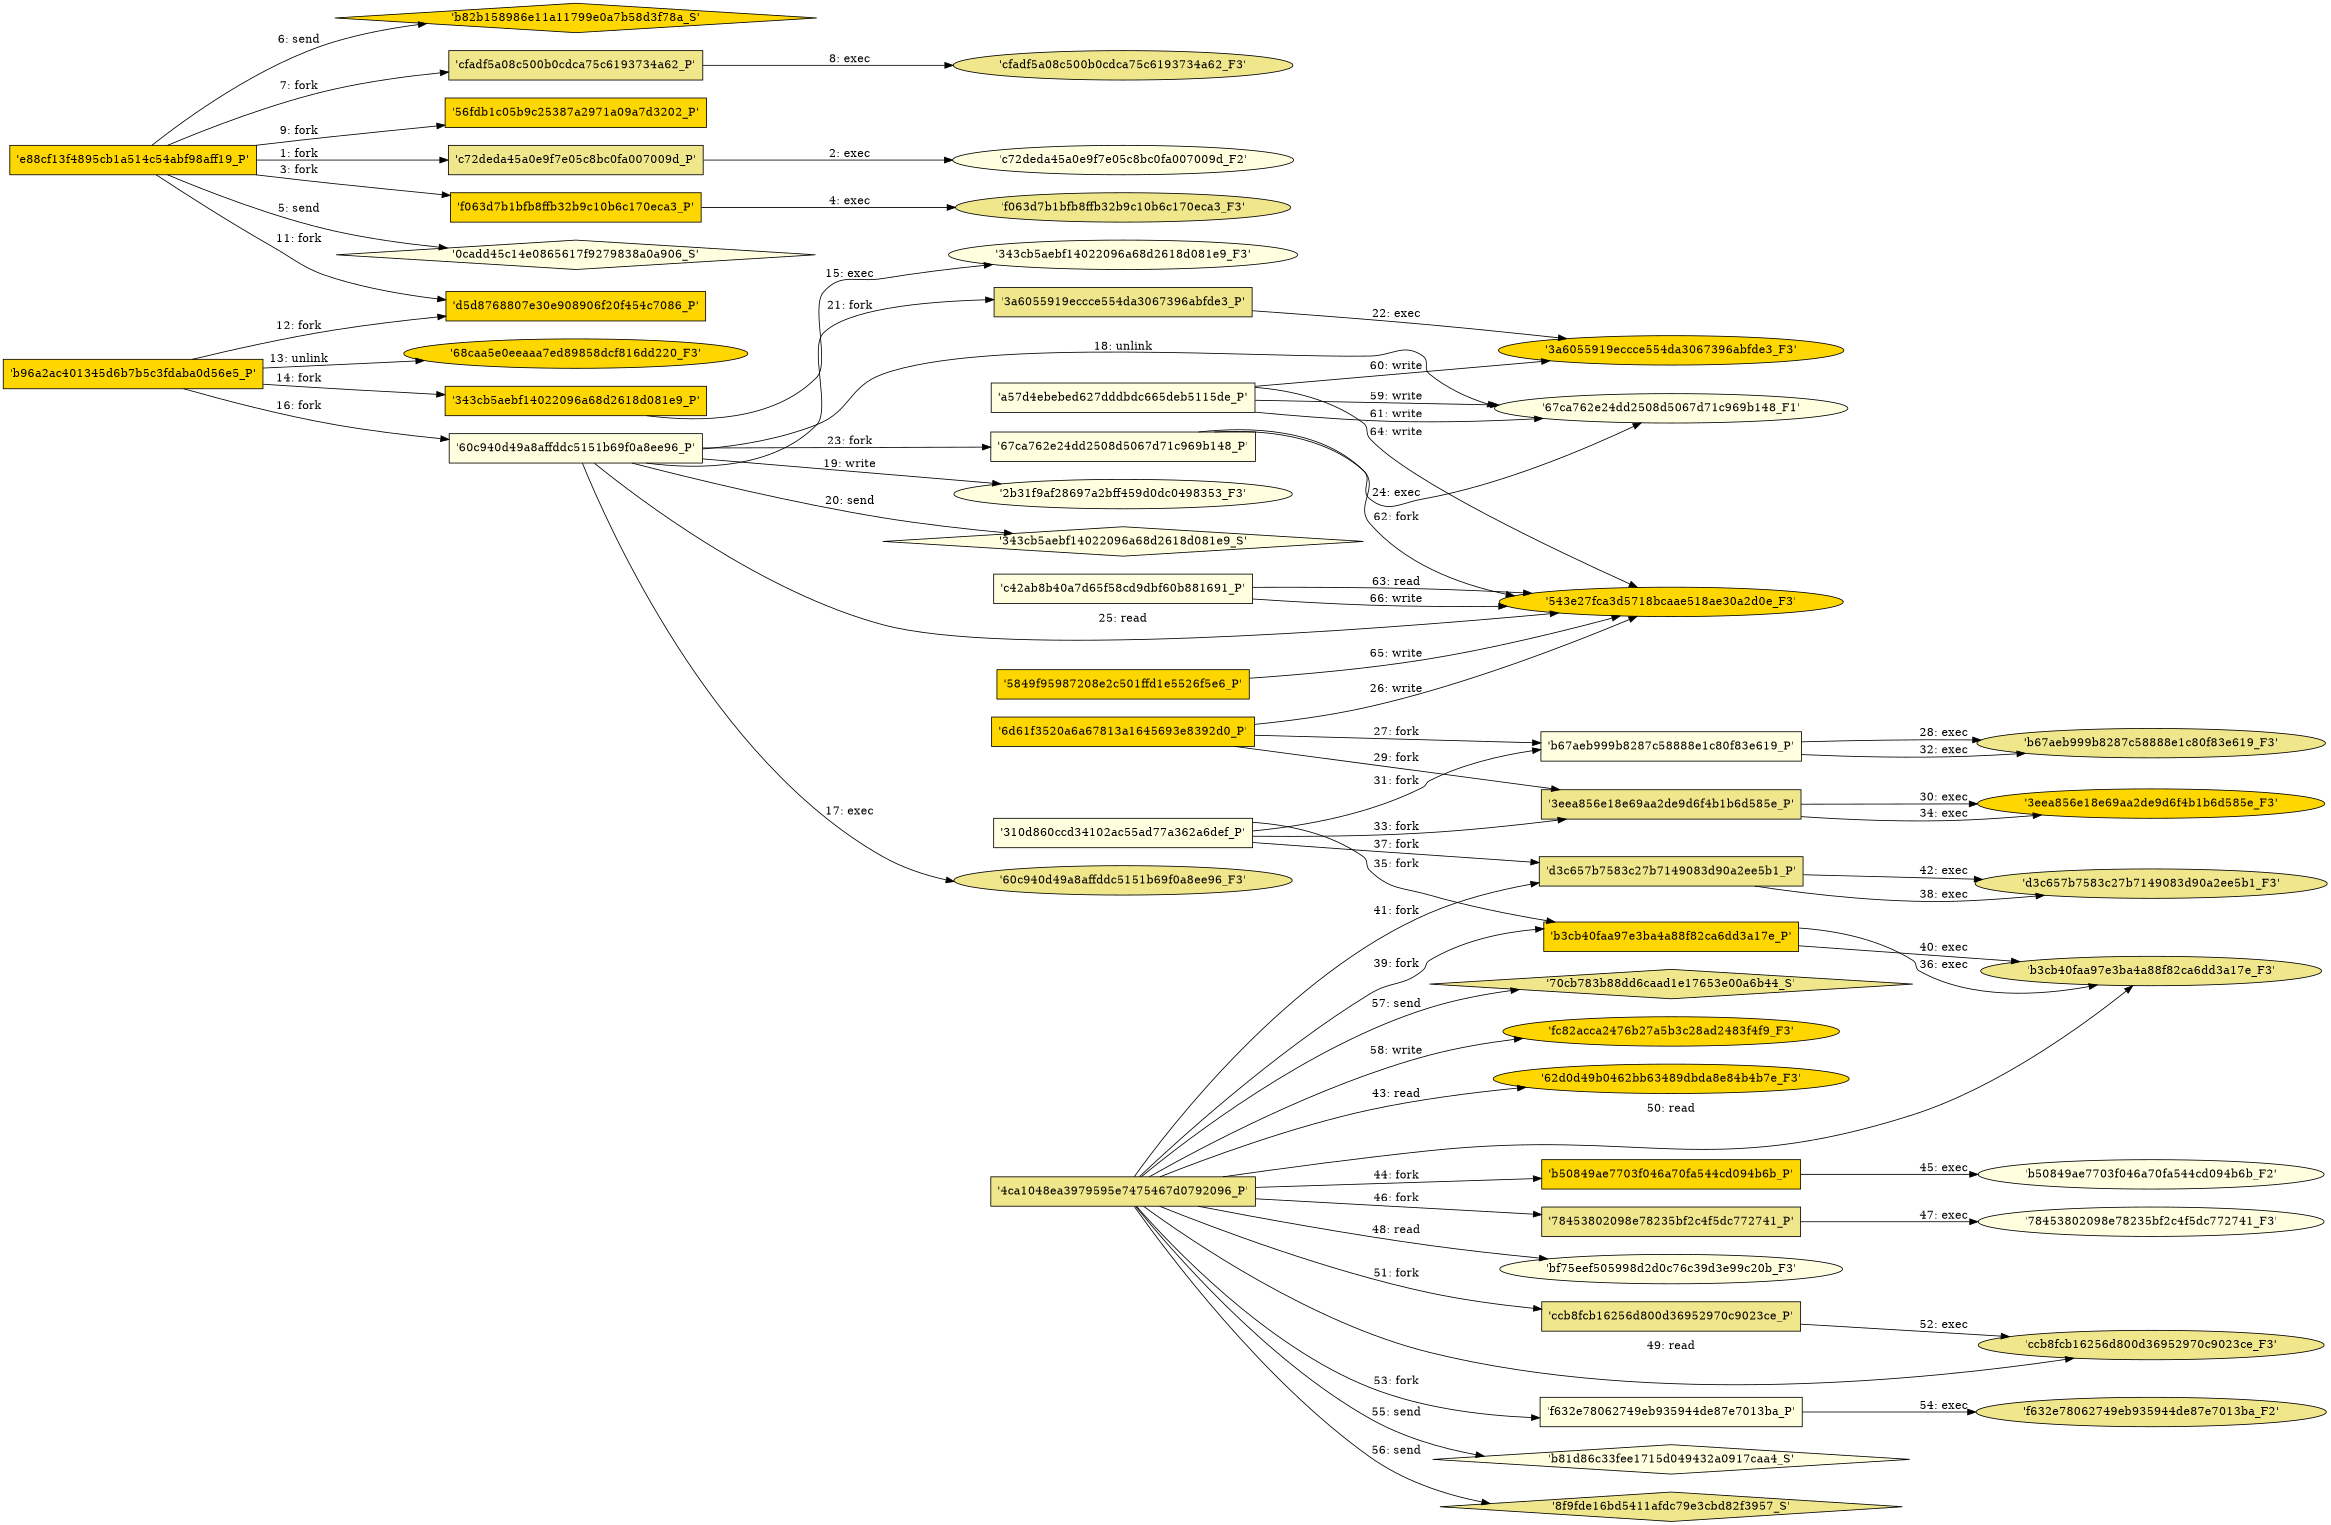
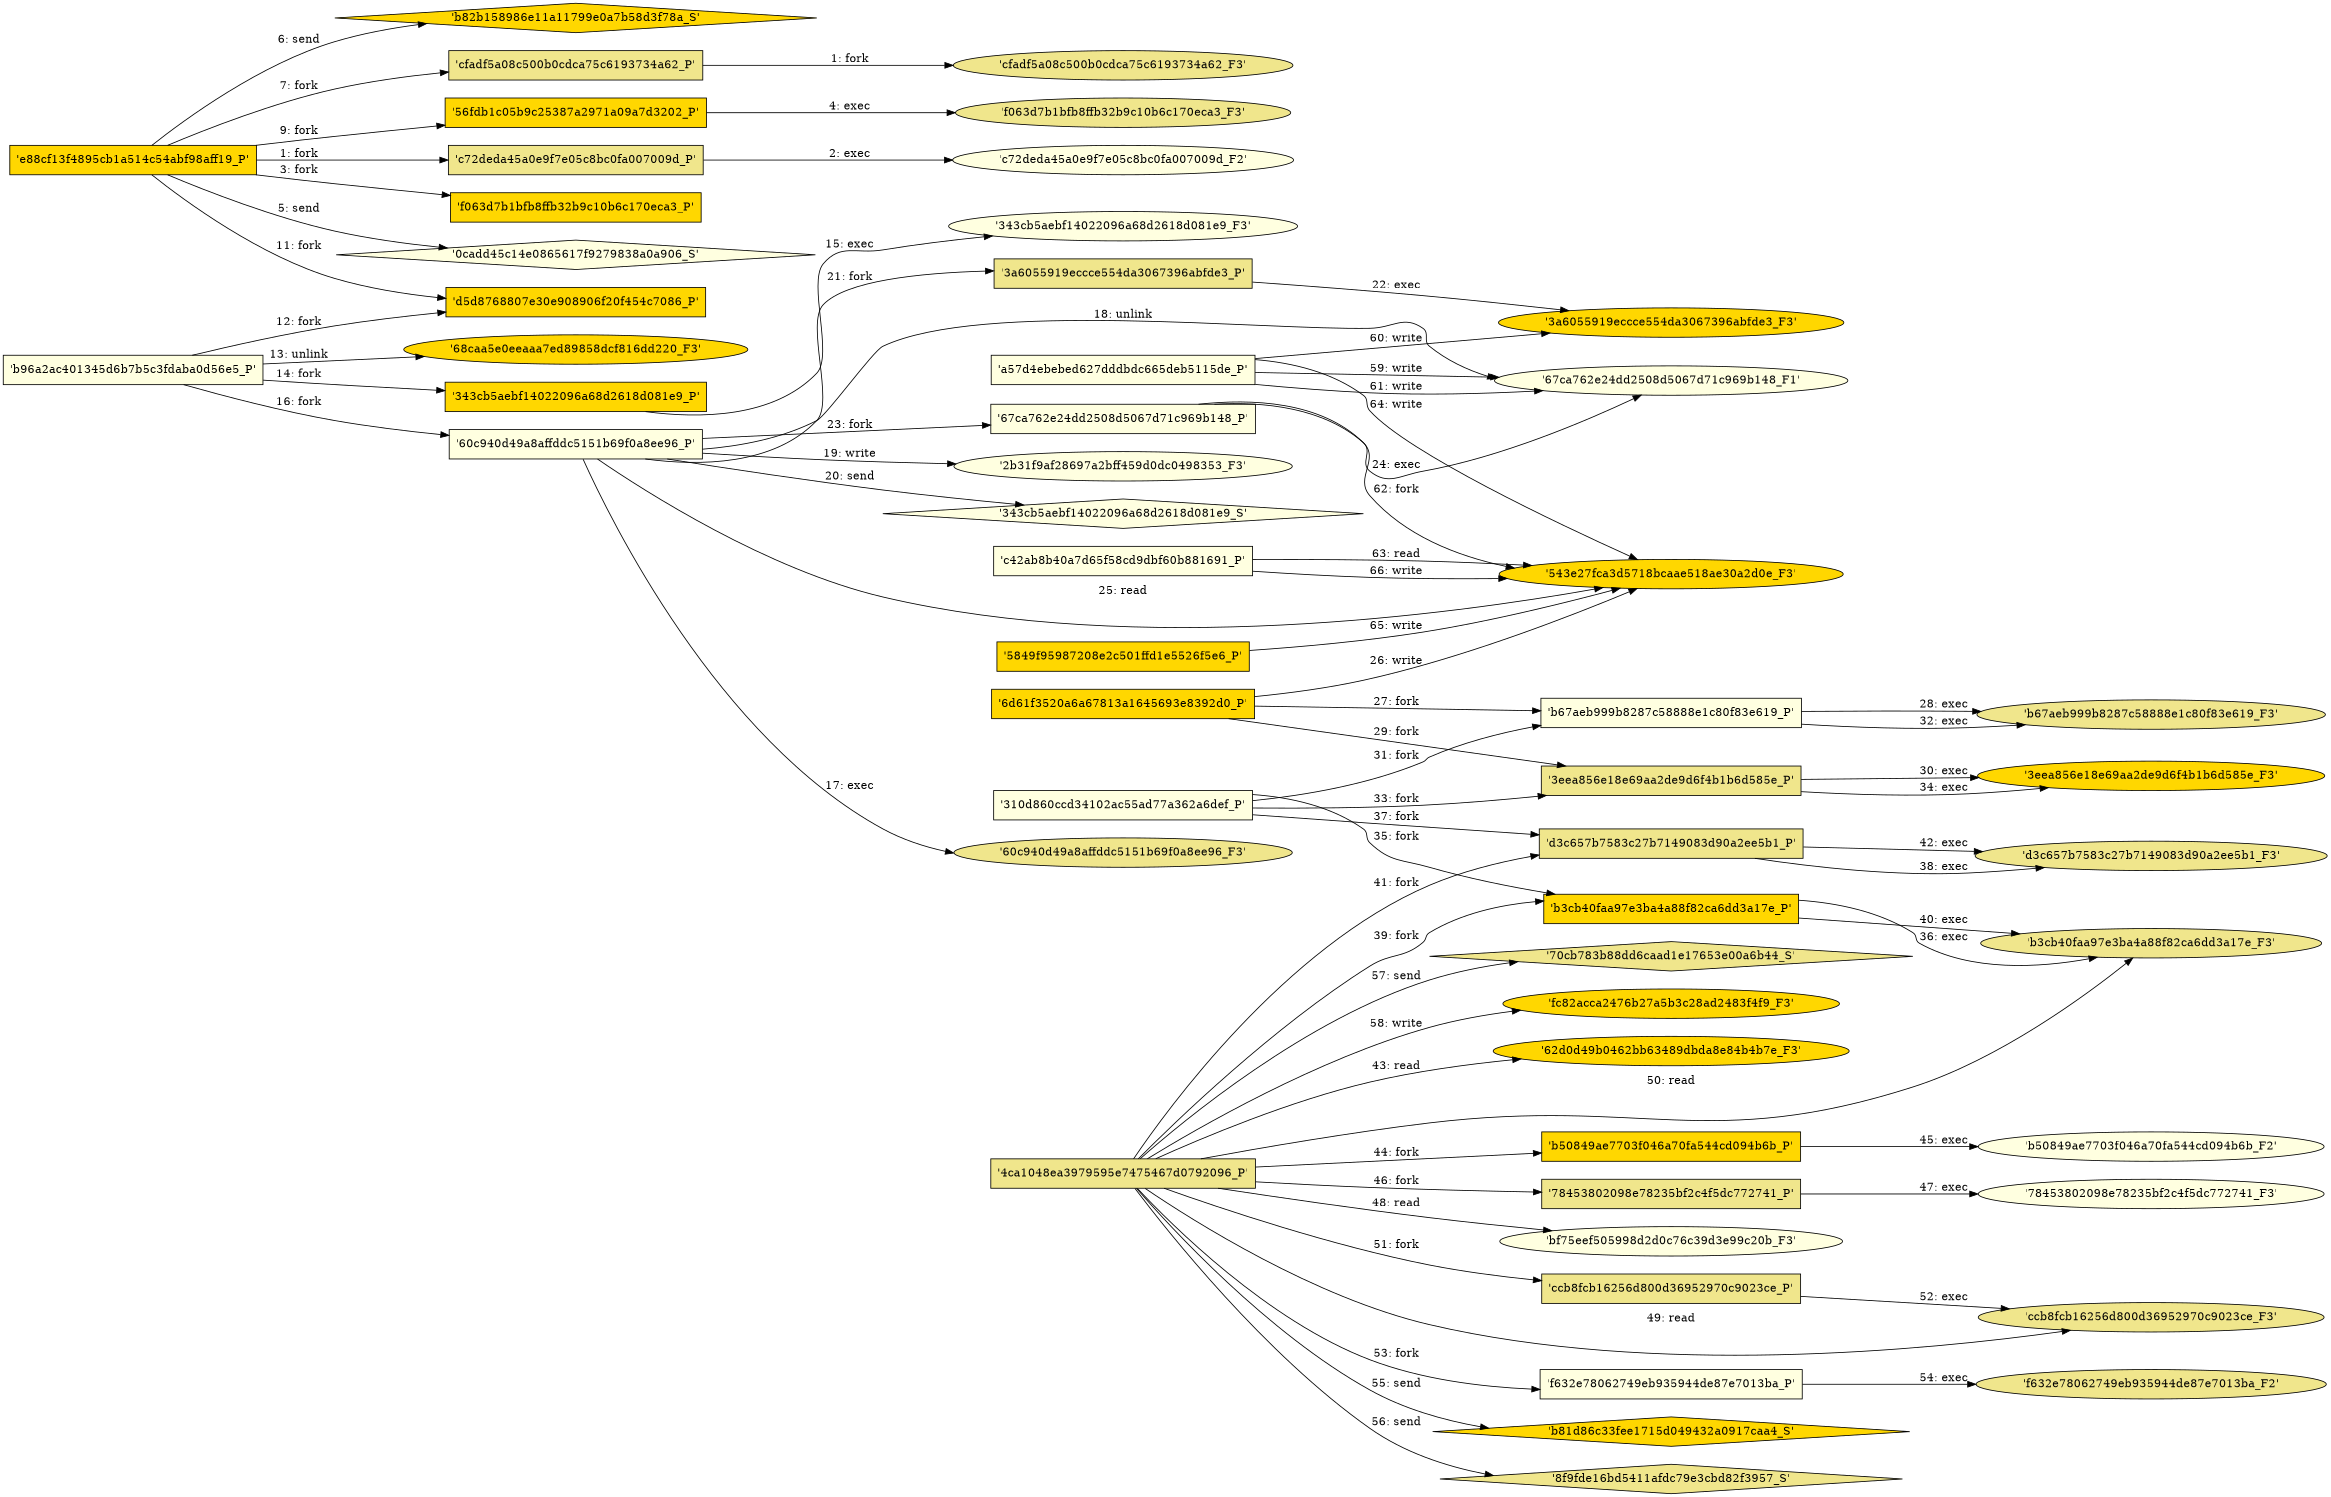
edge "'cfadf5a08c500b0cdca75c6193734a62_P'" -> "'cfadf5a08c500b0cdca75c6193734a62_F3'": label "8: exec" -> "1: fork"
edge "'f063d7b1bfb8ffb32b9c10b6c170eca3_P'" -> "'f063d7b1bfb8ffb32b9c10b6c170eca3_F3'": now "'56fdb1c05b9c25387a2971a09a7d3202_P'" -> "'f063d7b1bfb8ffb32b9c10b6c170eca3_F3'"
node "'b96a2ac401345d6b7b5c3fdaba0d56e5_P'": fillcolor gold -> lightyellow
node "'b81d86c33fee1715d049432a0917caa4_S'": fillcolor lightyellow -> gold
